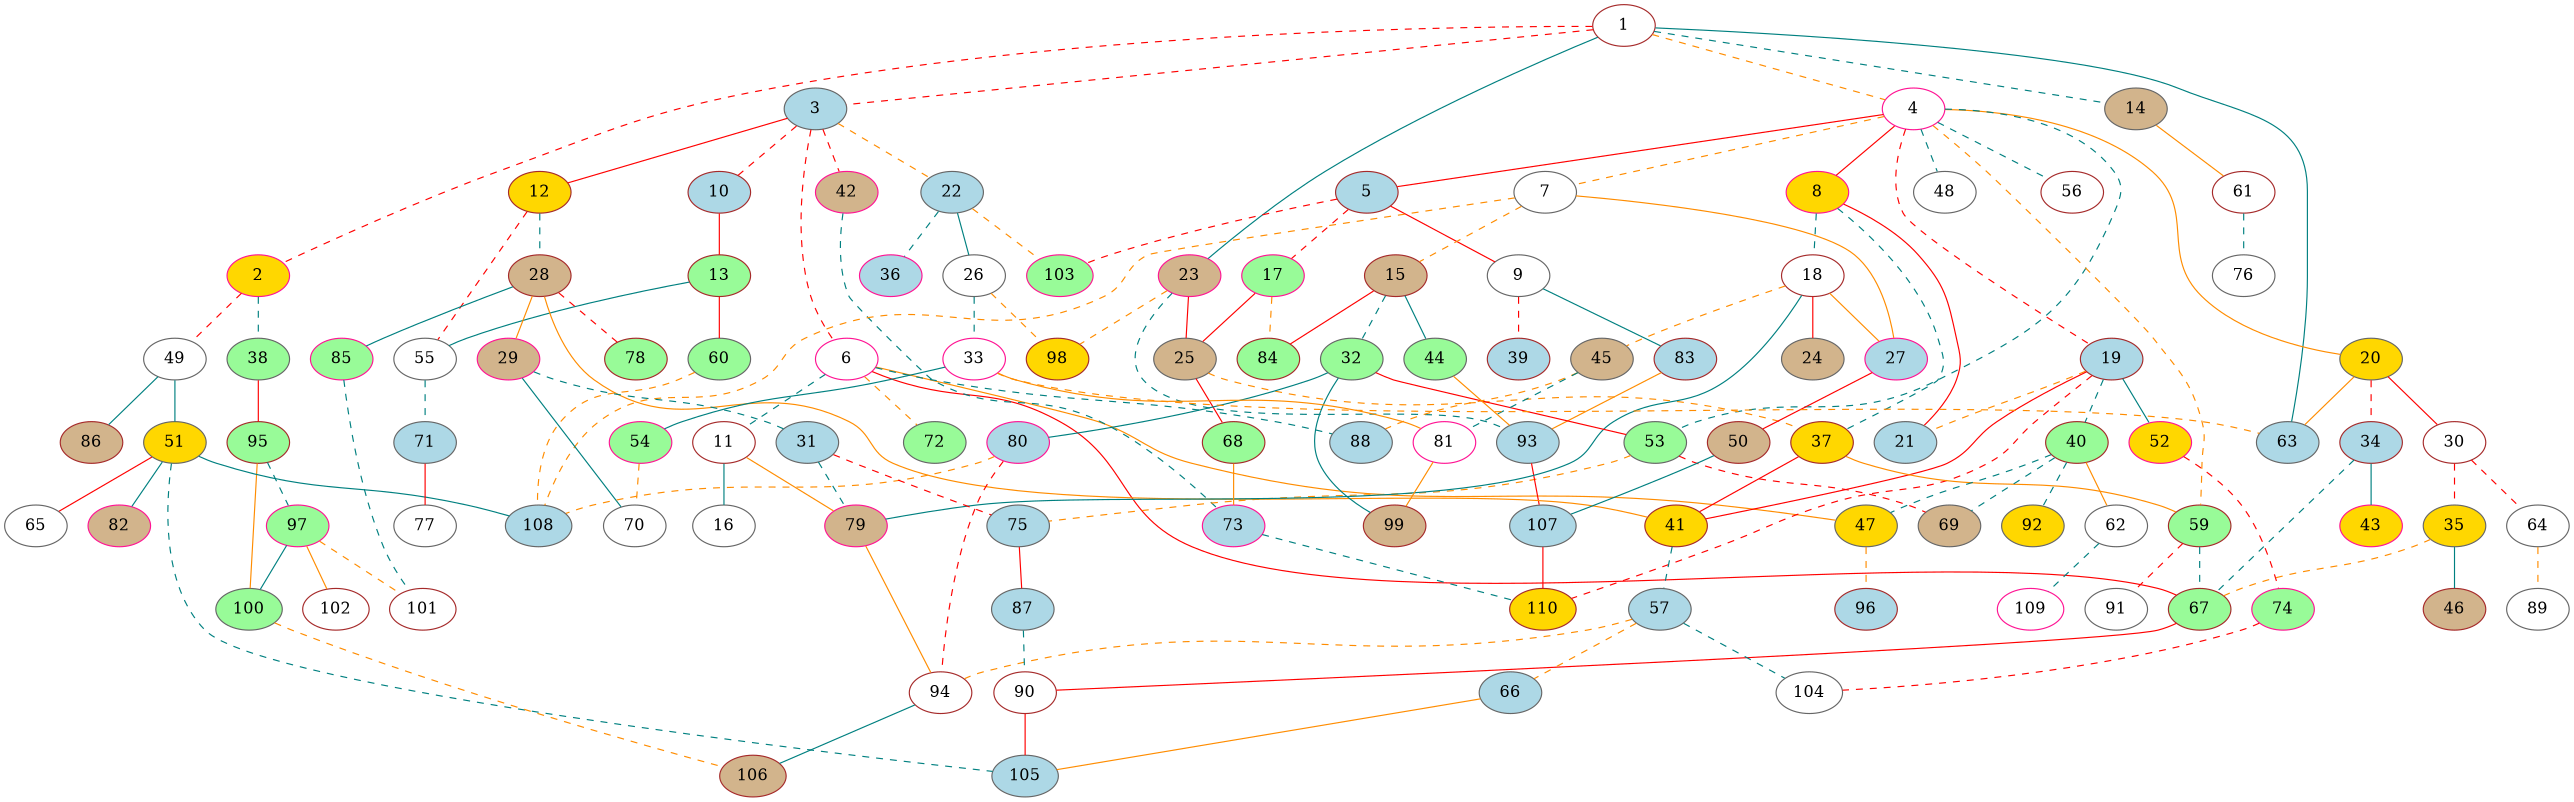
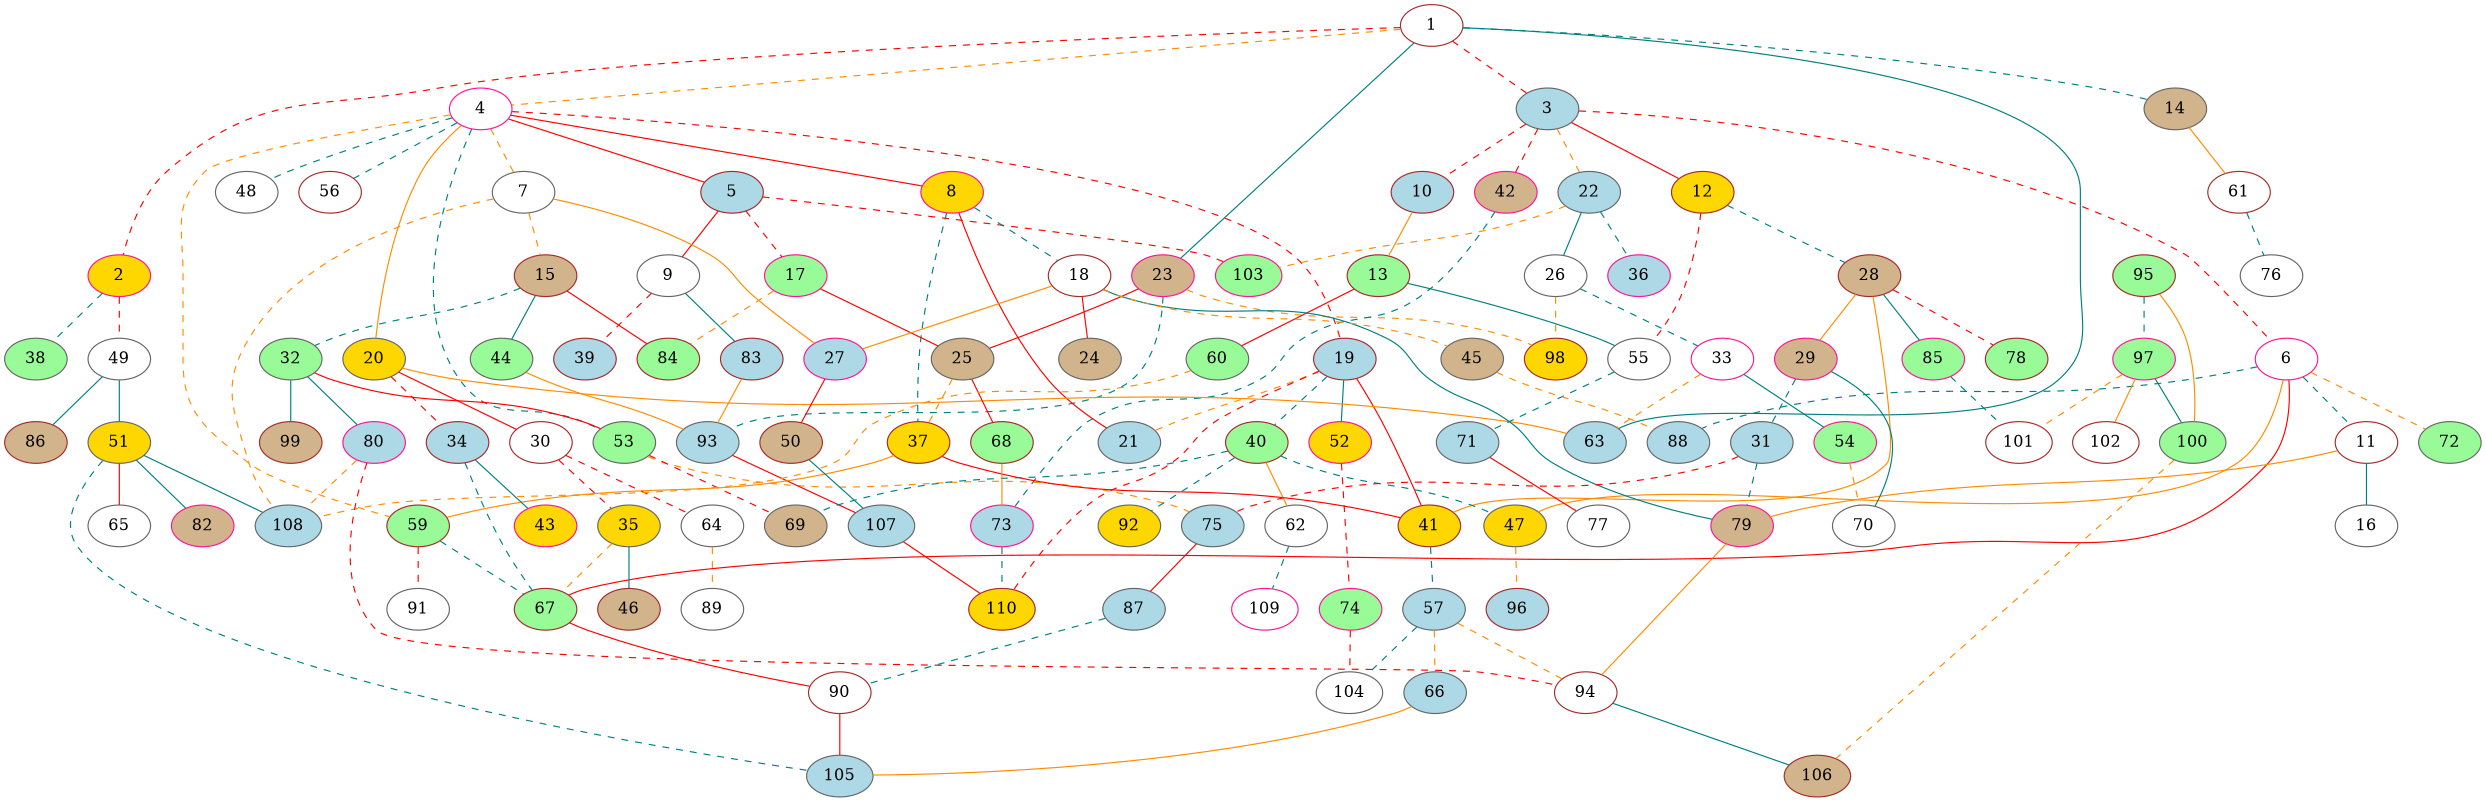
edge "10" -- "13": color red -> darkorange
edge "38" -- "95": removed
node "81": removed
